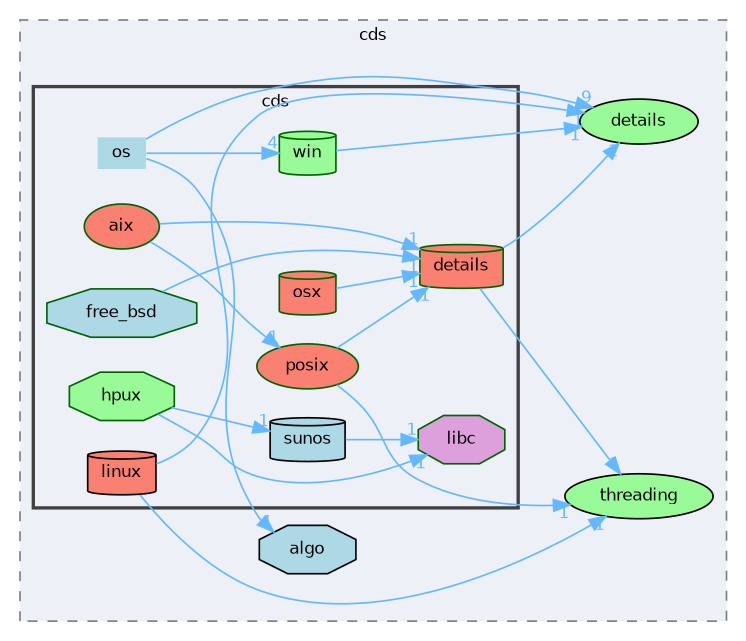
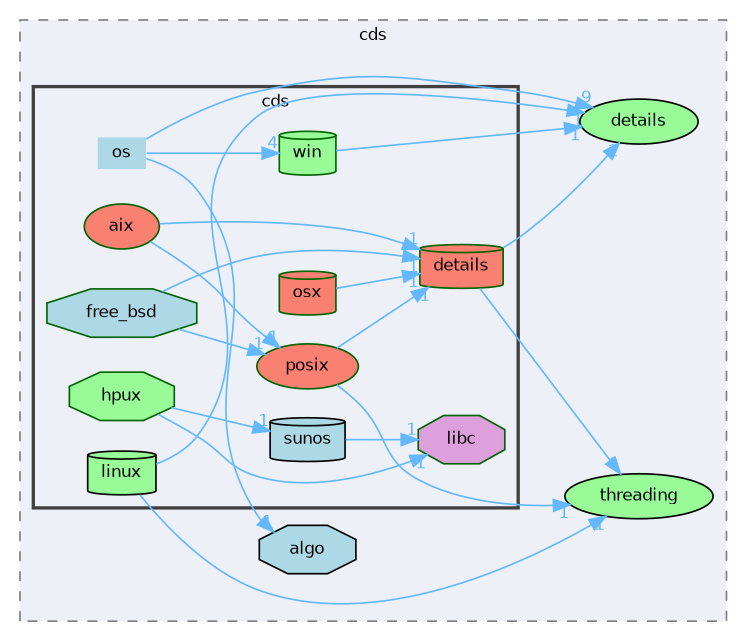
edge "free_bsd" -> "posix": added
node "linux": fillcolor salmon -> palegreen
